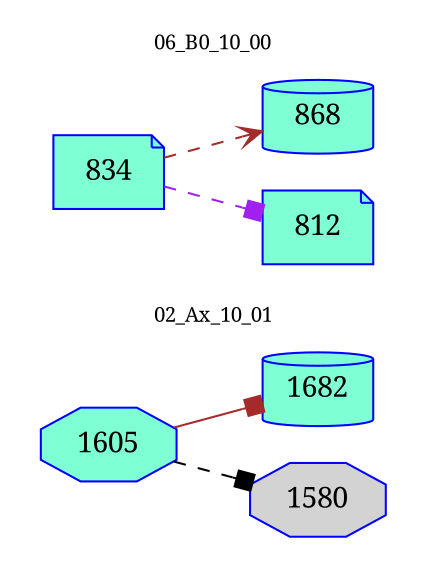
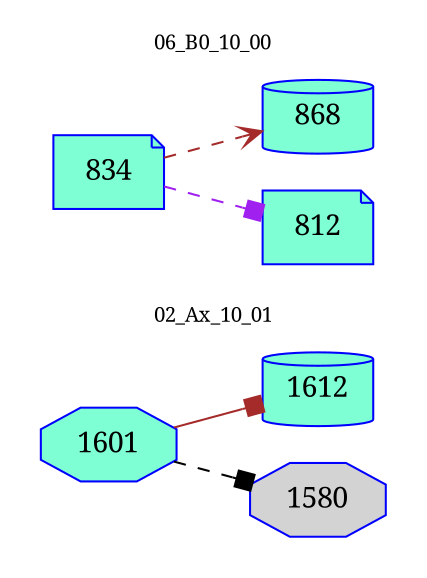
node "1682": label "1682" -> "1612"
node "1605": label "1605" -> "1601"
